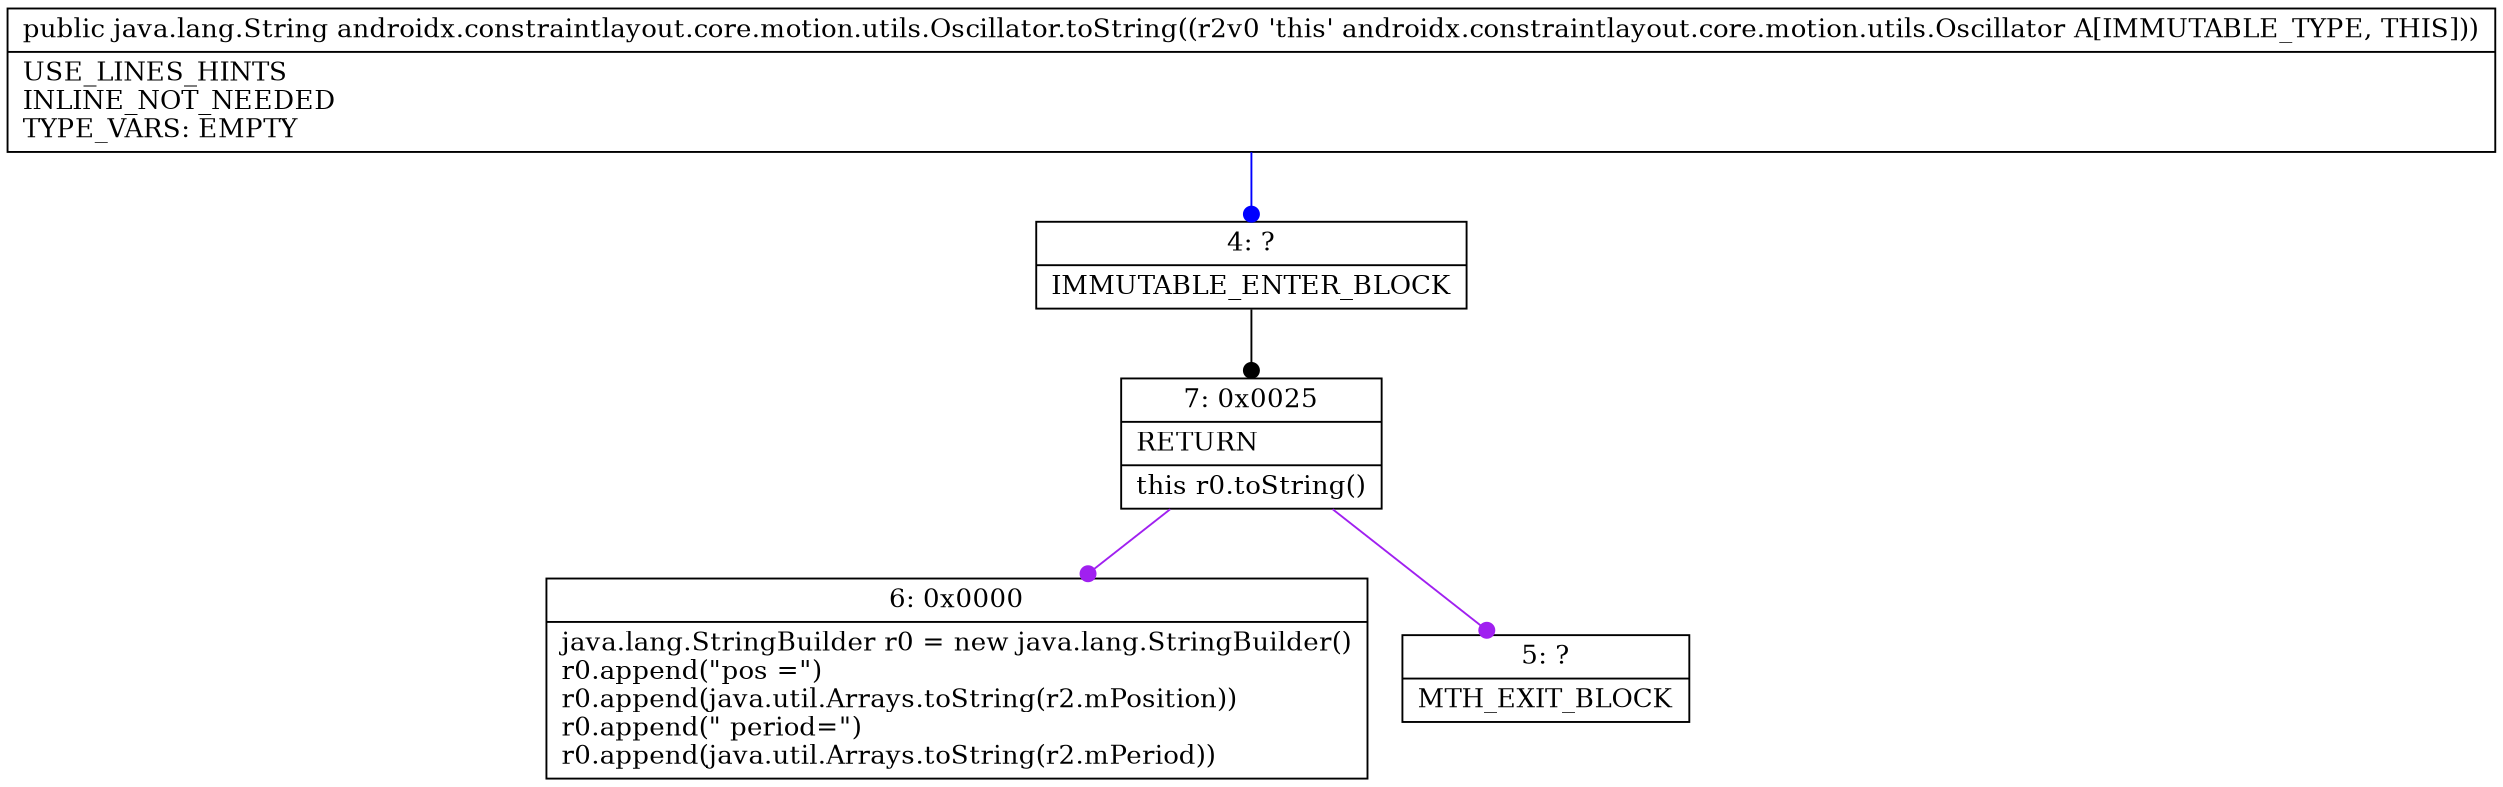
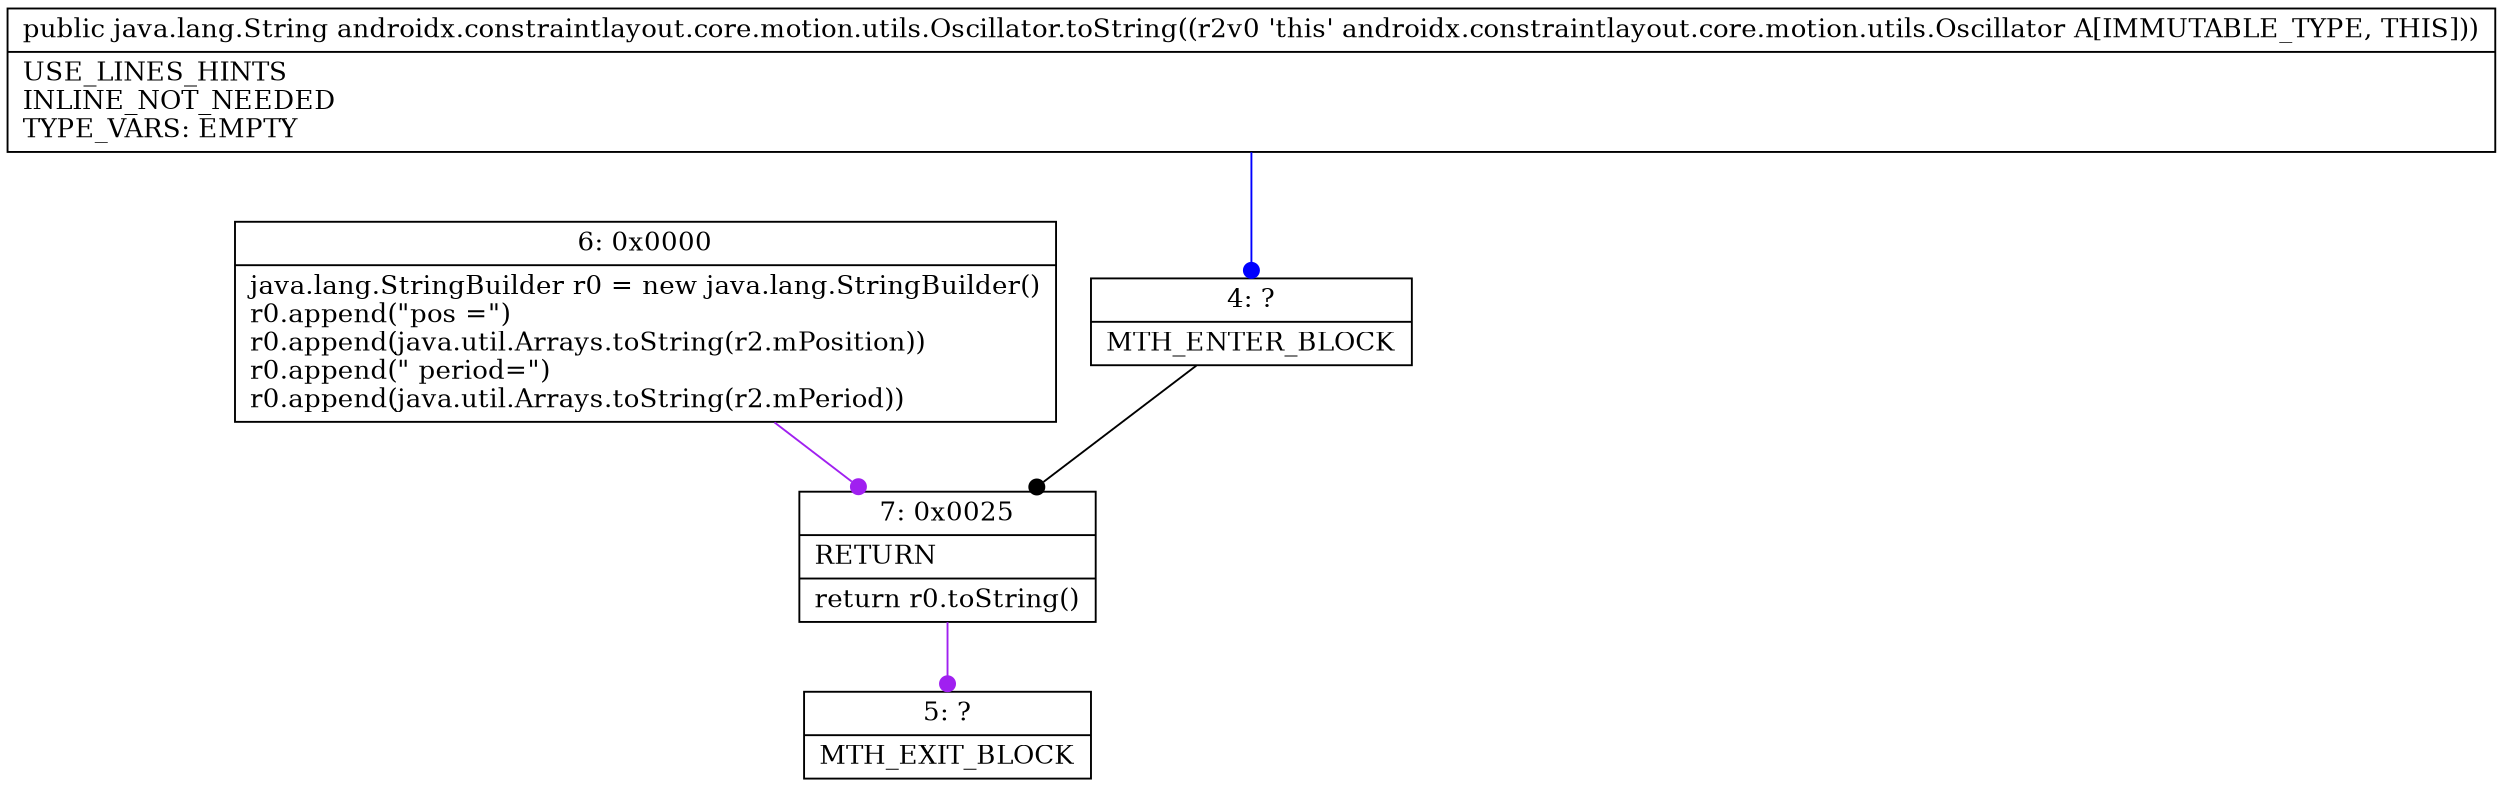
node "4: ?": text "IMMUTABLE_ENTER_BLOCK" -> "MTH_ENTER_BLOCK"
node "7: 0x0025": text "this r0.toString()" -> "return r0.toString()"
edge "7: 0x0025" -> "6: 0x0000": reversed
